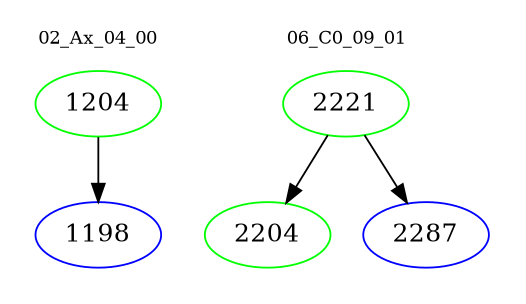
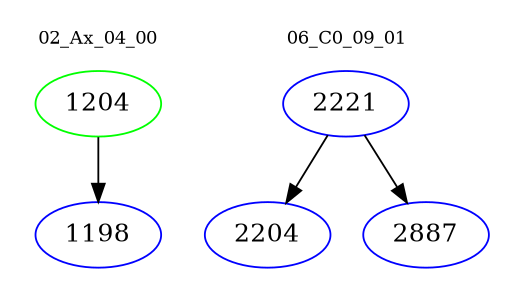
node "2221": color green -> blue
node "2204": color green -> blue
node "2287": label "2287" -> "2887"
